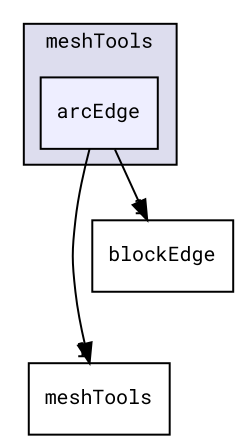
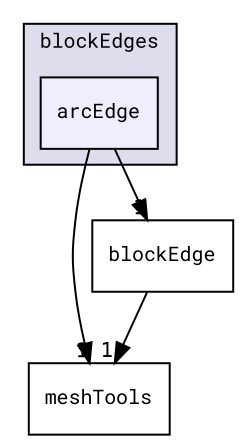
cluster "meshTools": label "meshTools" -> "blockEdges"
edge "blockEdge" -> "meshTools": added
